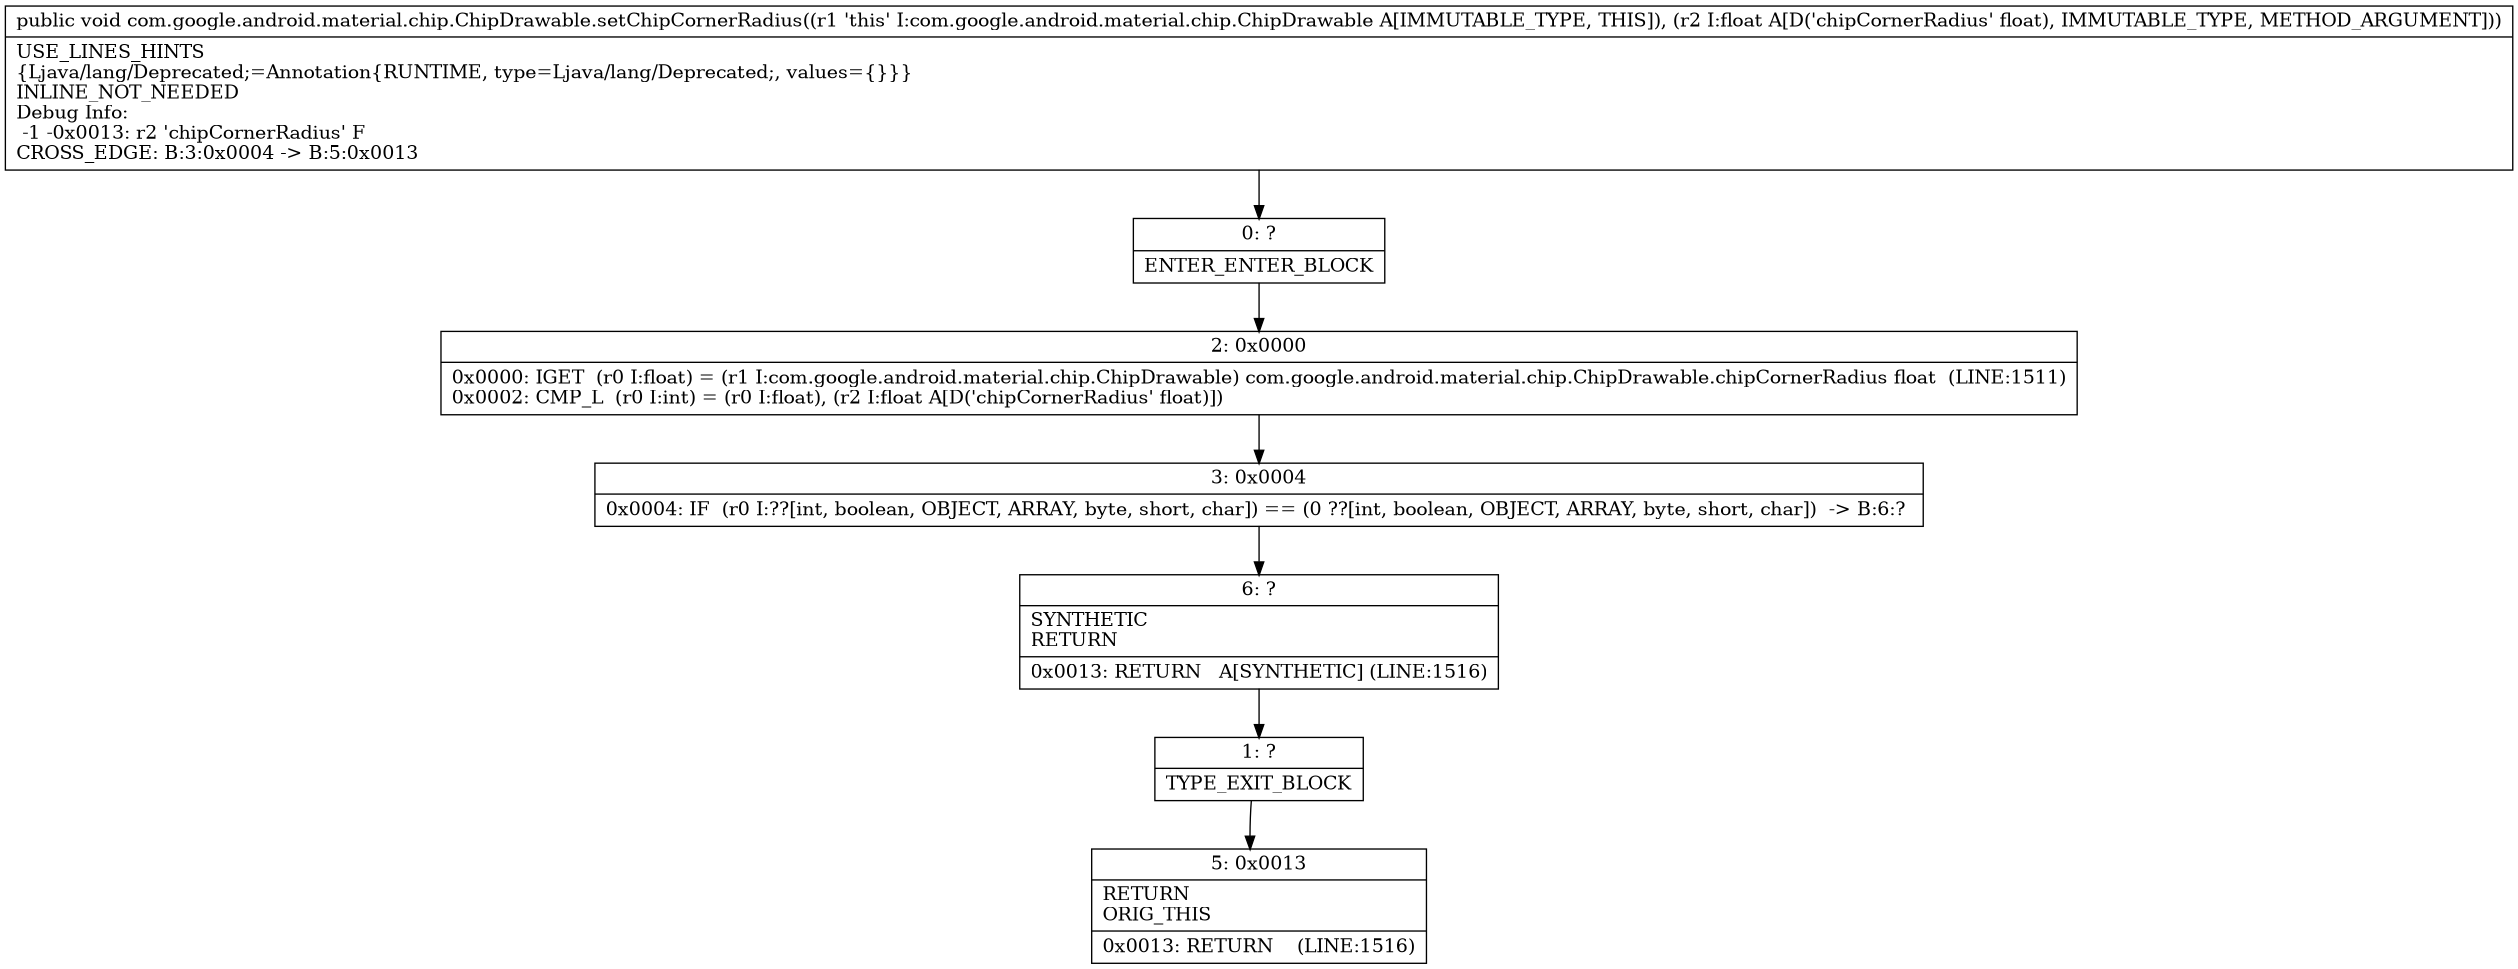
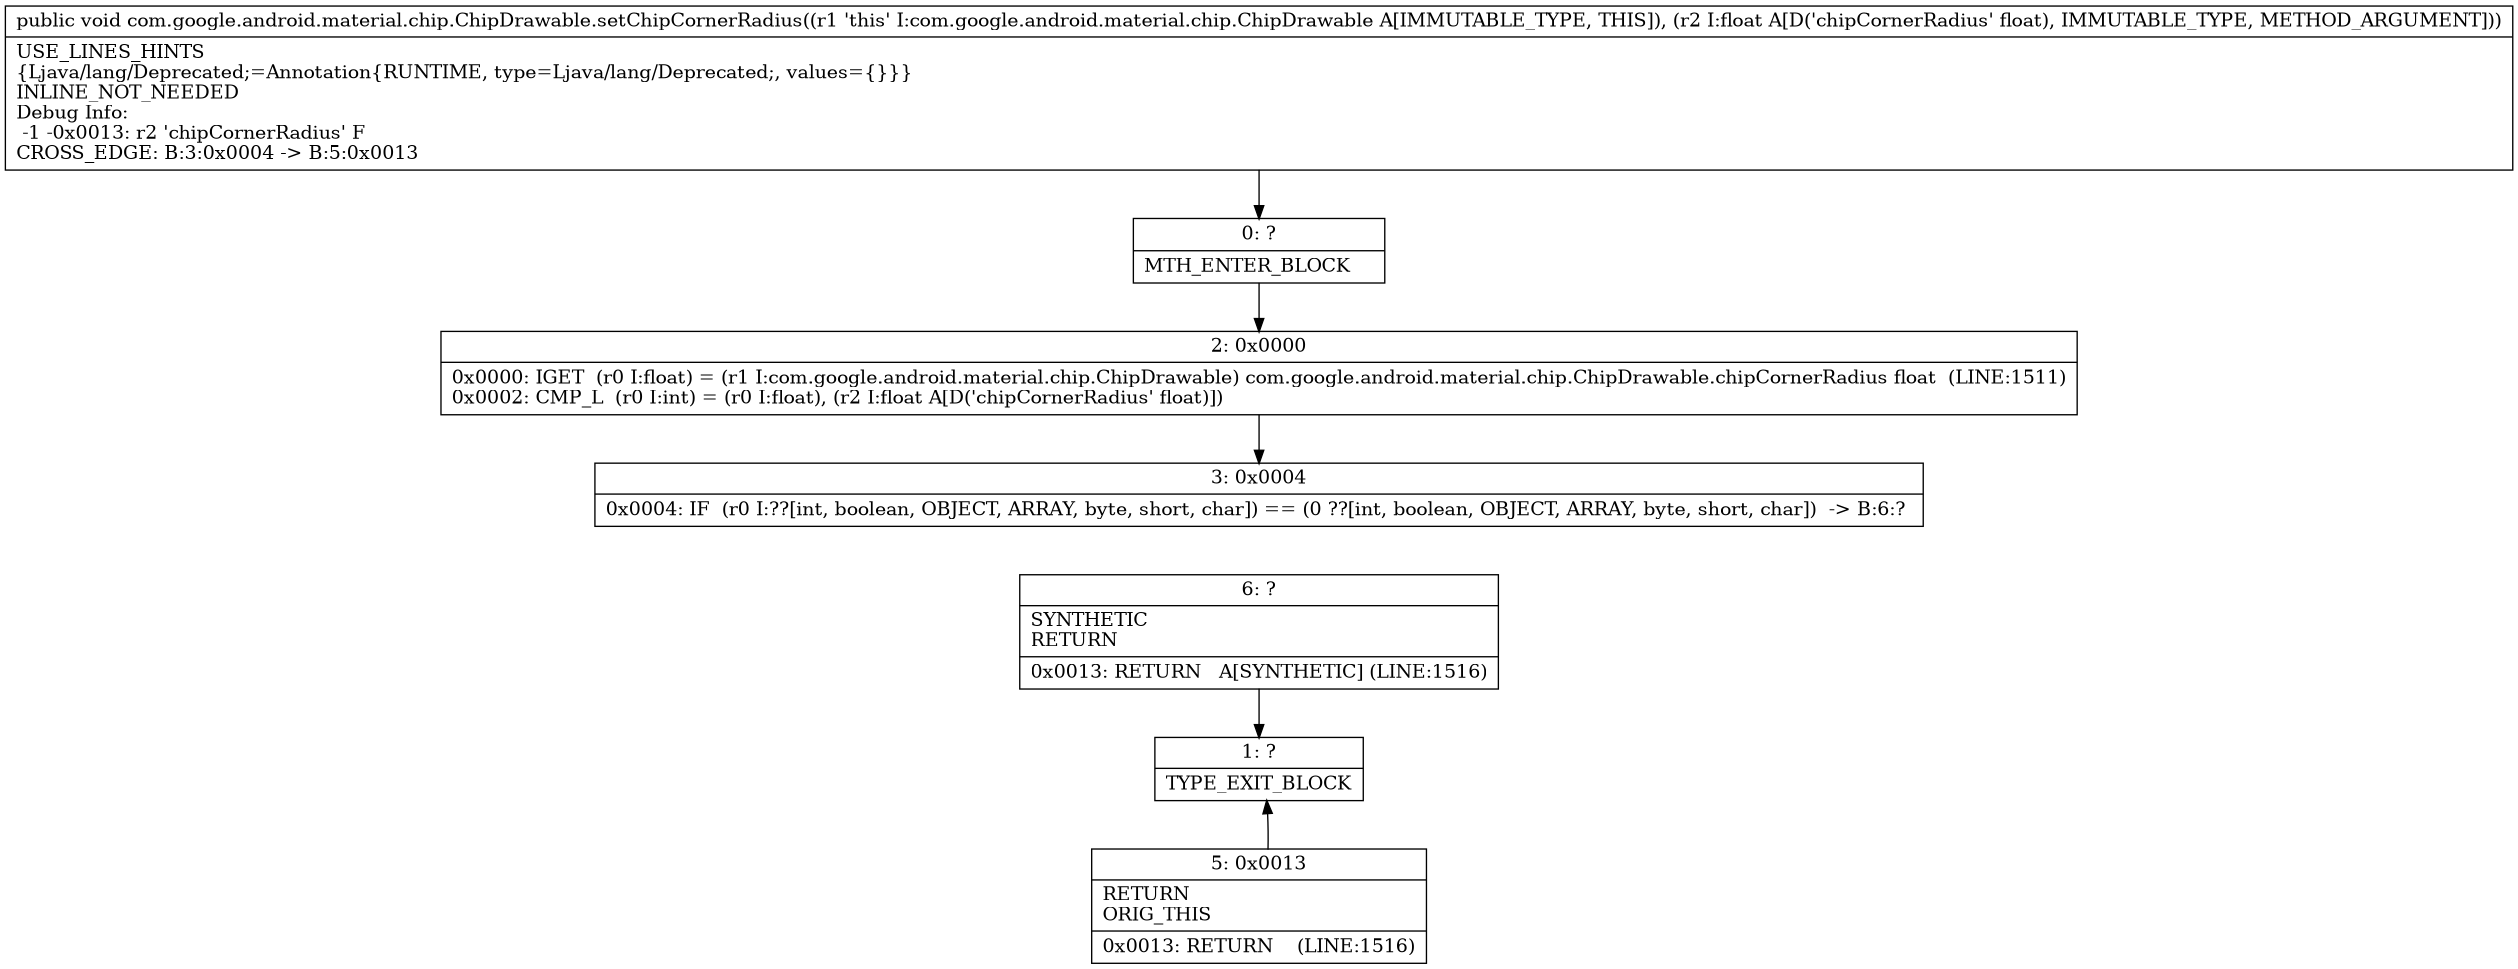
node "0: ?": text "ENTER_ENTER_BLOCK" -> "MTH_ENTER_BLOCK"
edge "3: 0x0004" -> "6: ?": removed
edge "1: ?" -> "5: 0x0013": reversed
